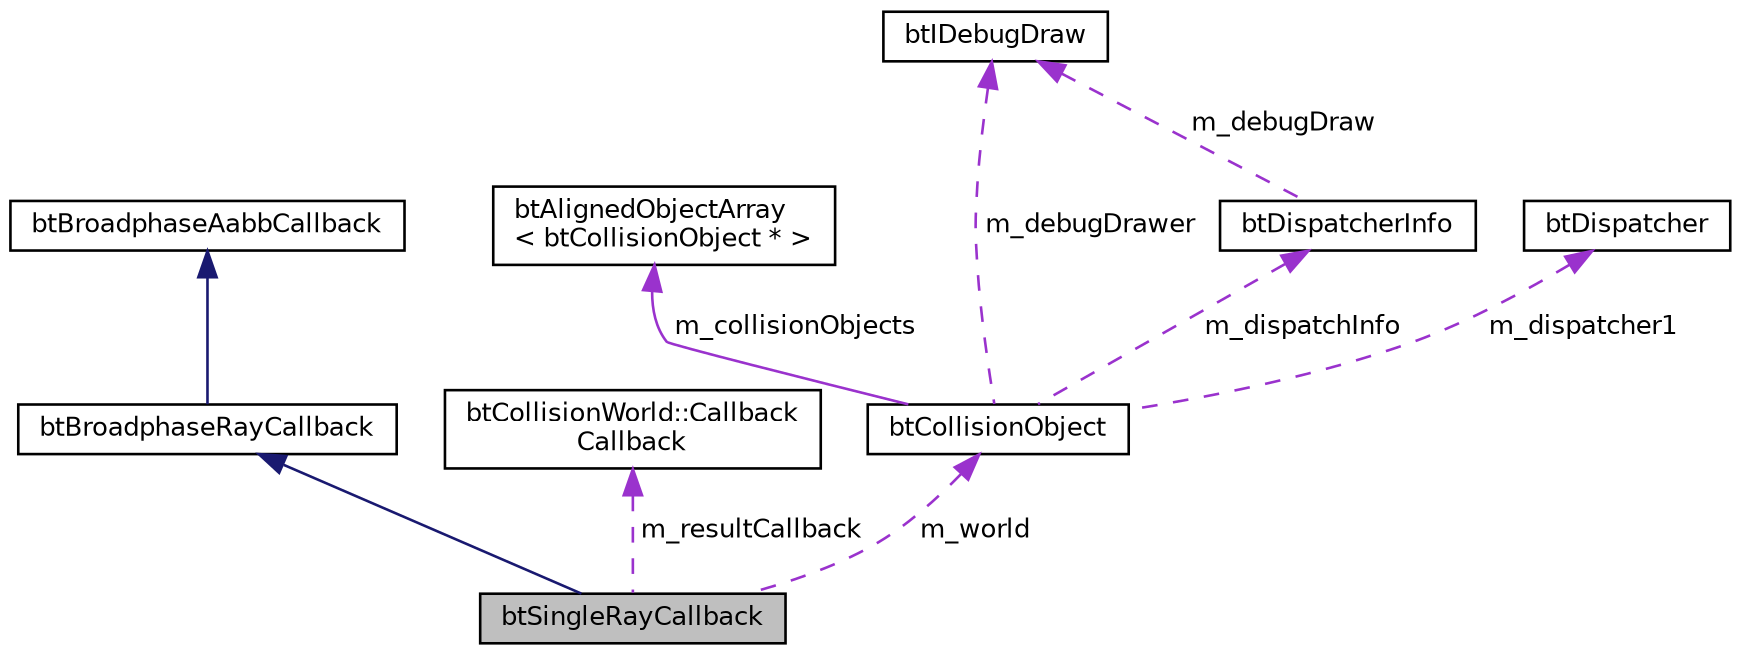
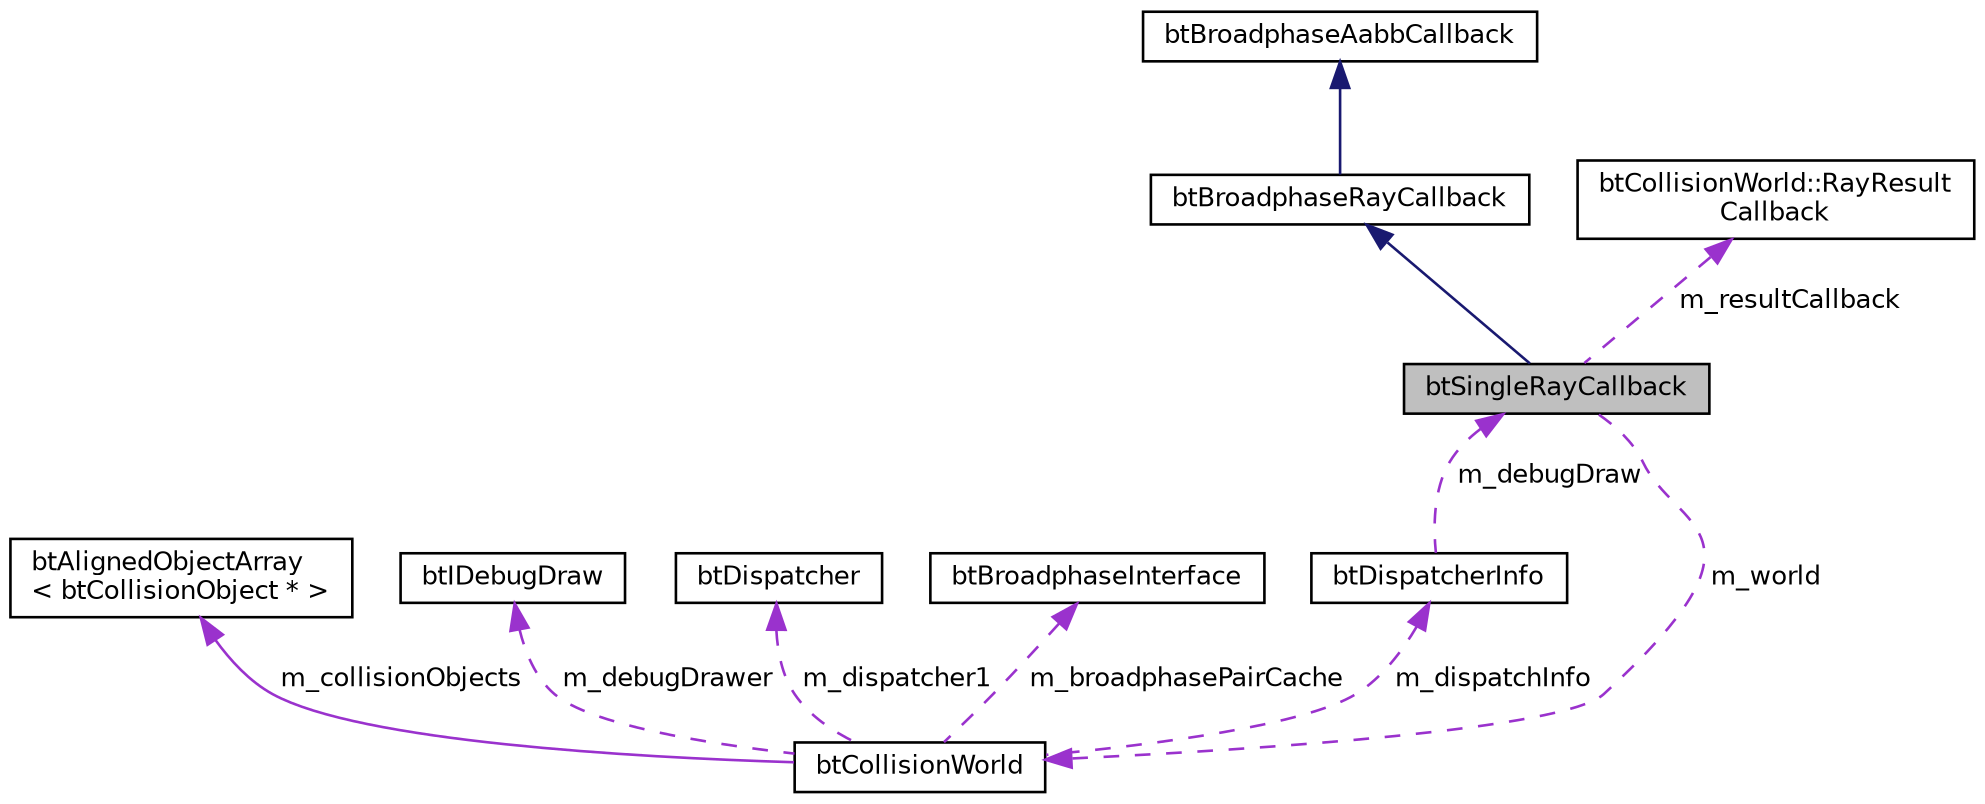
edge "btDispatcherInfo" -> "btIDebugDraw": now "btDispatcherInfo" -> "btSingleRayCallback"
node "btCollisionWorld::Callback Callback": label "btCollisionWorld::Callback Callback" -> "btCollisionWorld::RayResult Callback"
node "btCollisionObject": label "btCollisionObject" -> "btCollisionWorld"
node "btBroadphaseInterface": added
